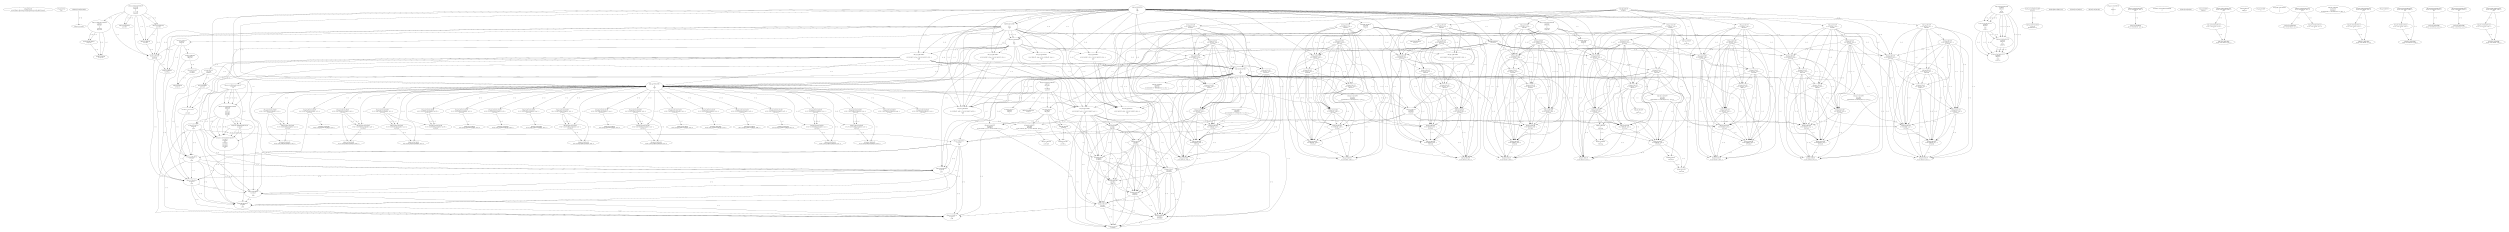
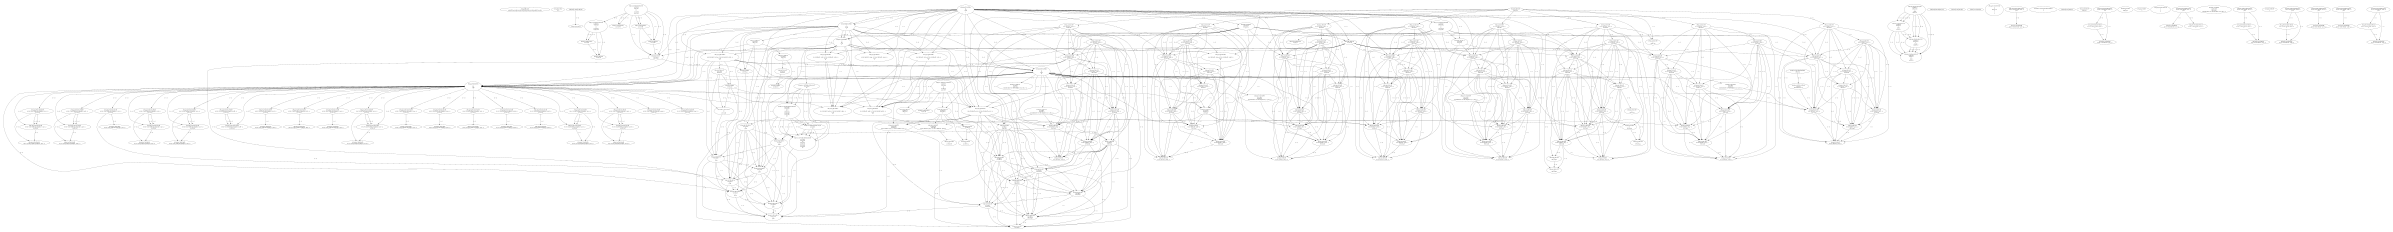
edge "268464700.lstrcatW retval_lstrlenW_32957_32 268500944" -> "268464706.lstrcatW retval_lstrlenW_32957_32 3221778432": now "268466416.GetProcAddress 270536744 RtlComputeCrc32" -> "268464706.lstrcatW retval_lstrlenW_32957_32 3221778432"
